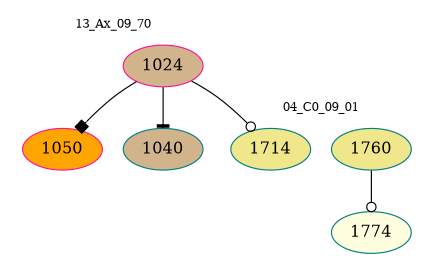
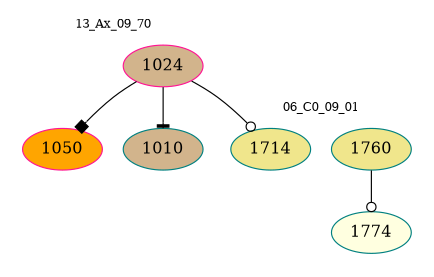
cluster "04_C0_09_01": label "04_C0_09_01" -> "06_C0_09_01"
node "1040": label "1040" -> "1010"
